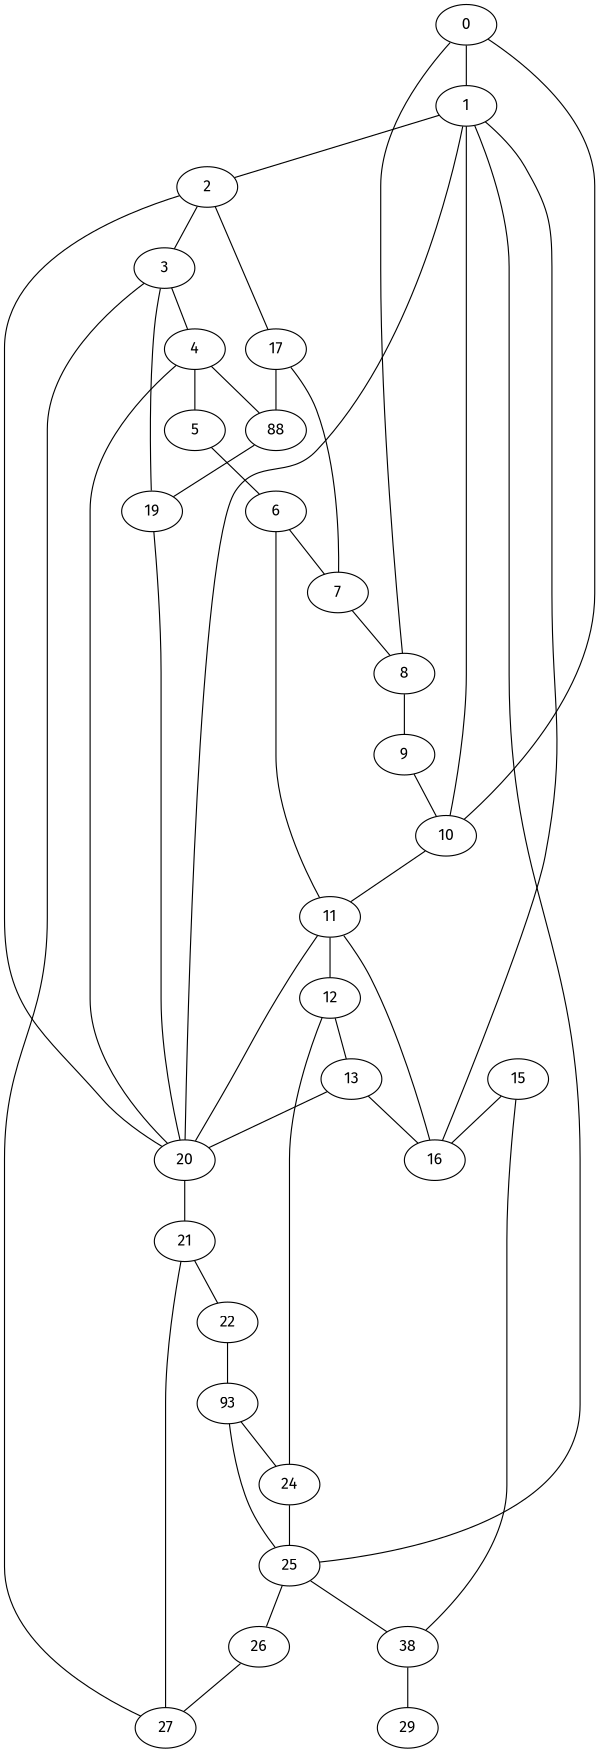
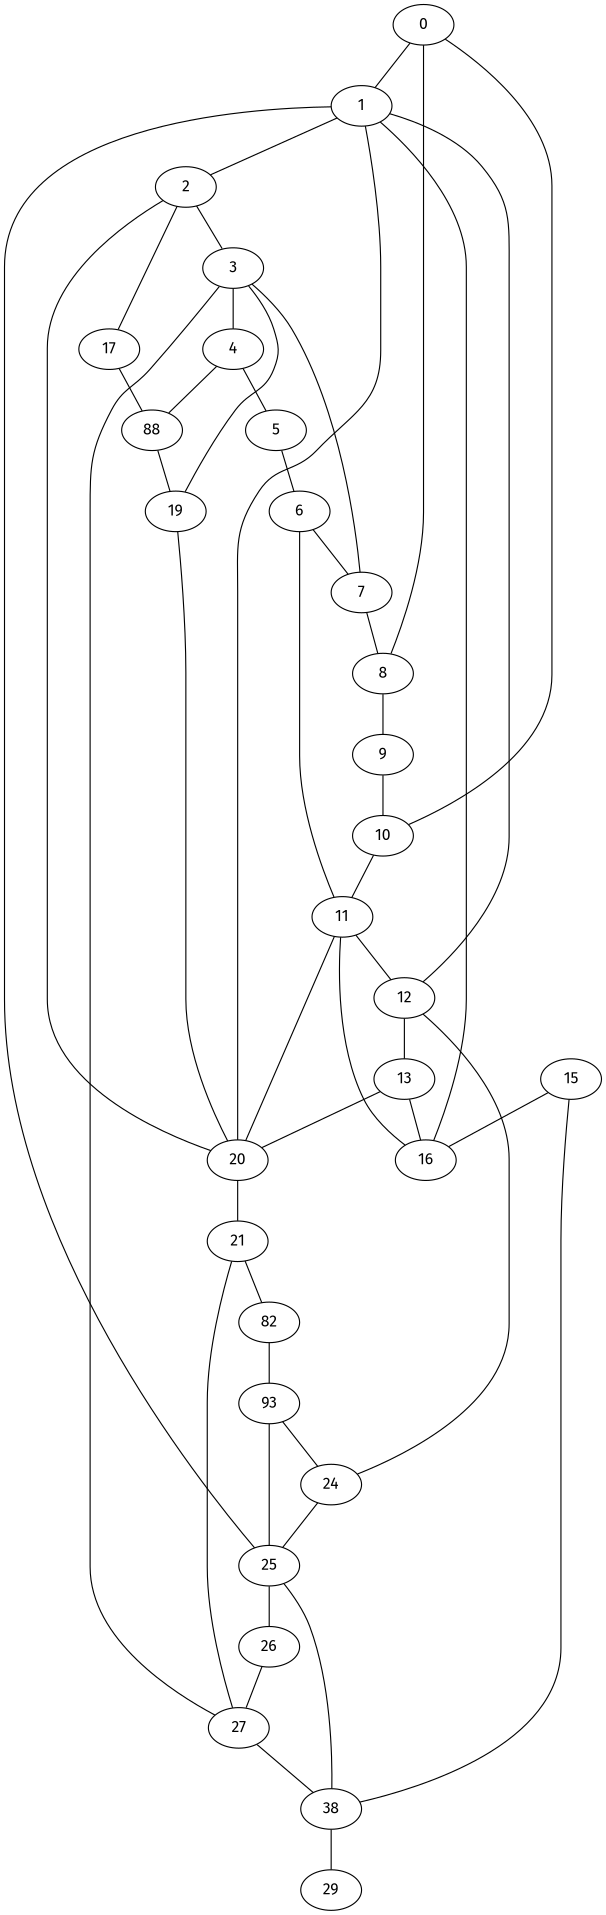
edge "17" -- "7": now "3" -- "7"
edge "1" -- "10": now "1" -- "12"
edge "4" -- "20": removed
node "22": label "22" -> "82"
edge "27" -- "38": added
